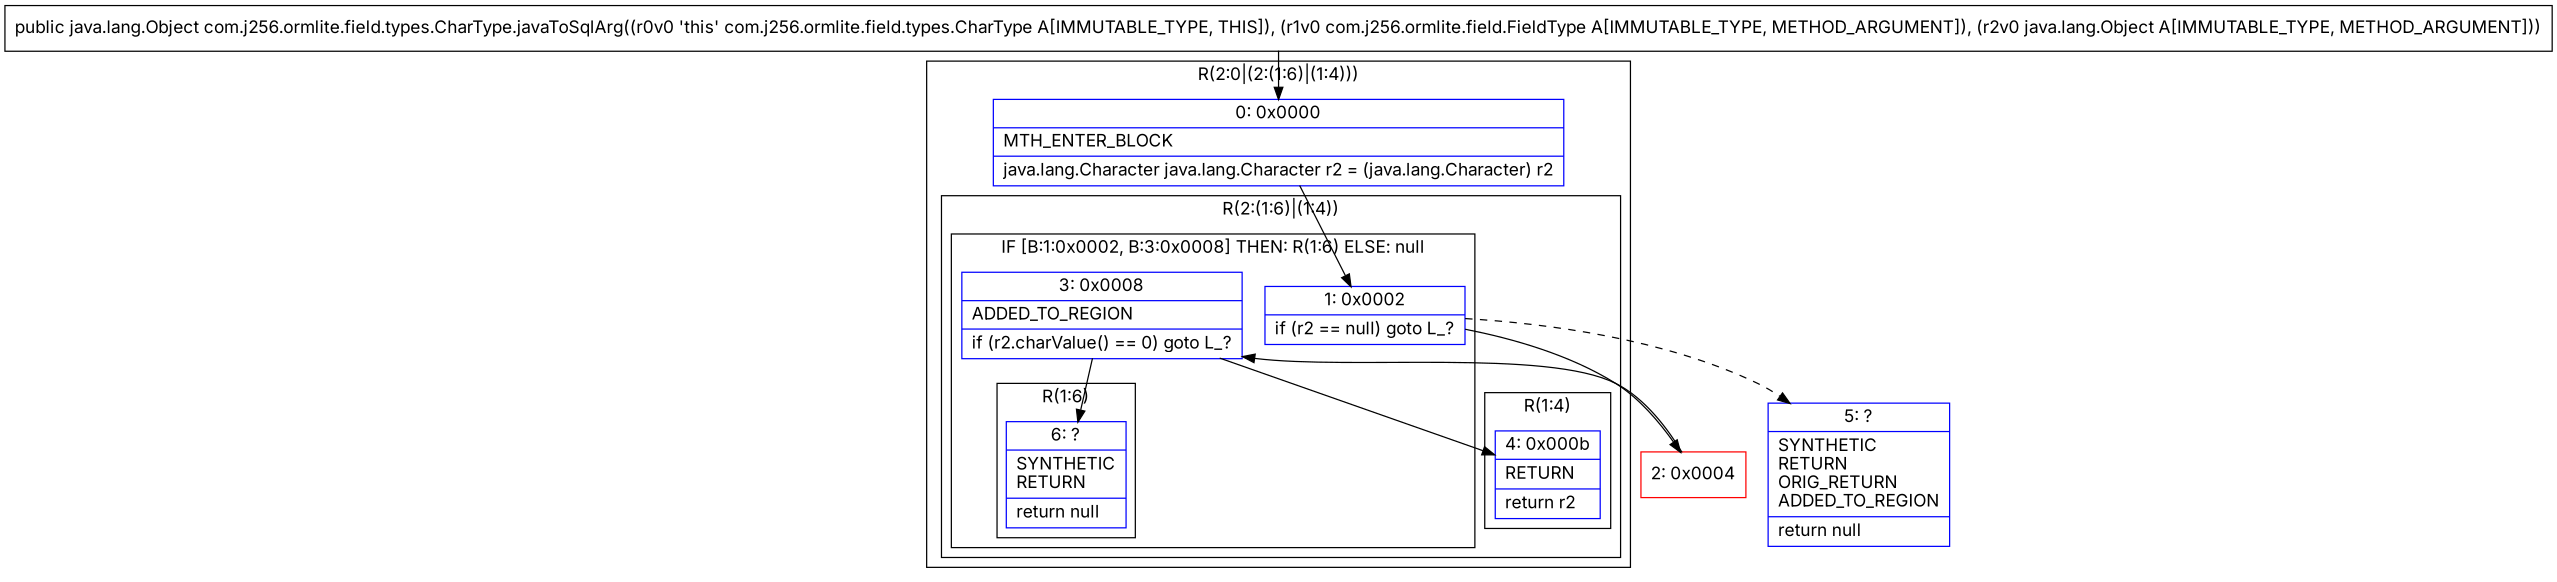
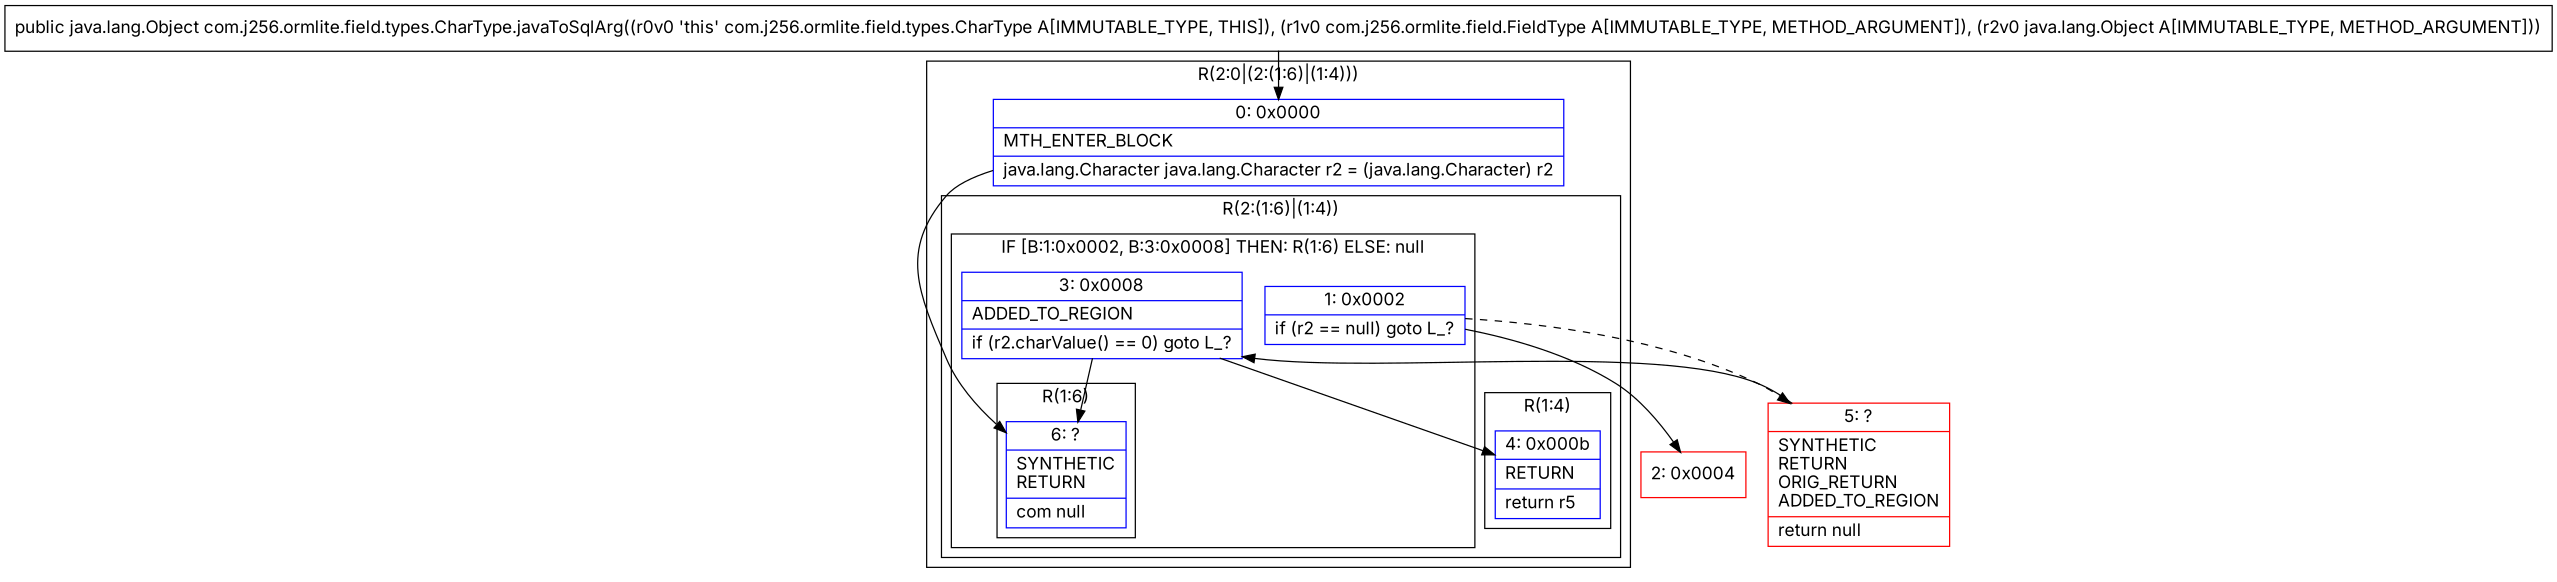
edge "0: 0x0000" -> "1: 0x0002": now "0: 0x0000" -> "6: ?"
edge "2: 0x0004" -> "3: 0x0008": now "5: ?" -> "3: 0x0008"
node "5: ?": color blue -> red
node "4: 0x000b": text "return r2" -> "return r5"
node "6: ?": text "return null" -> "com null"
